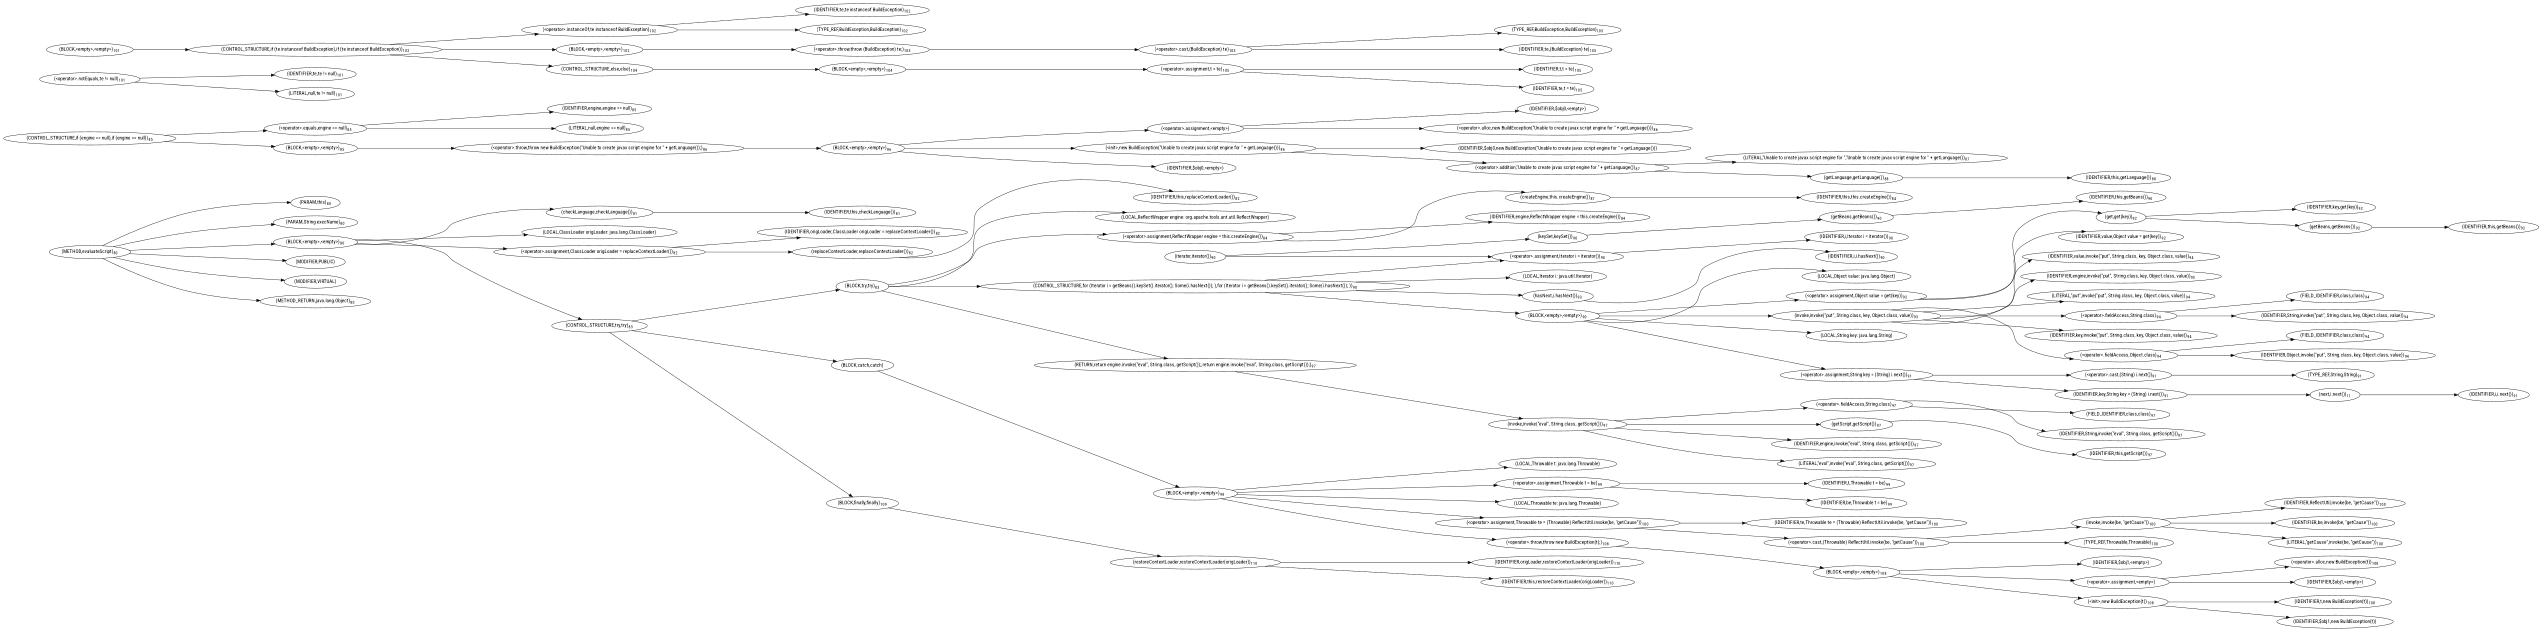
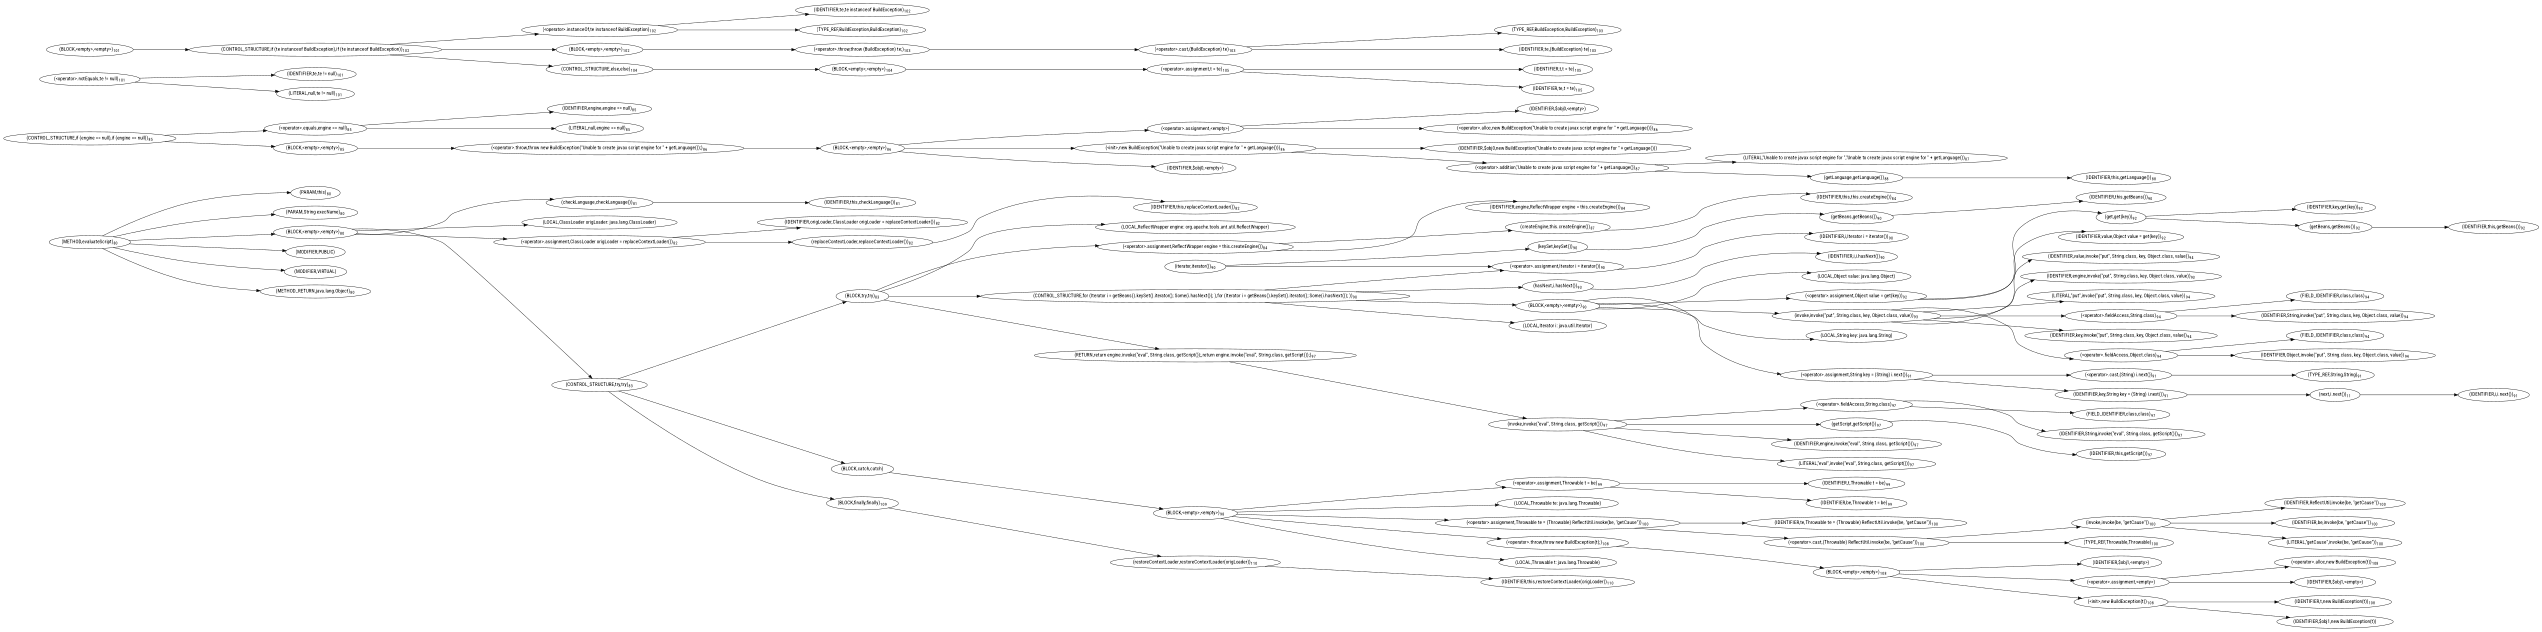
node "(IDENTIFIER,origLoader,restoreContextLoader(origLoader))": removed
